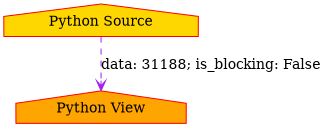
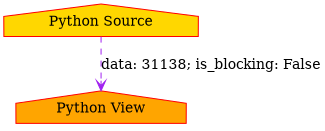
edge "Python Source" -> "Python View": label "data: 31188; is_blocking: False" -> "data: 31138; is_blocking: False"
